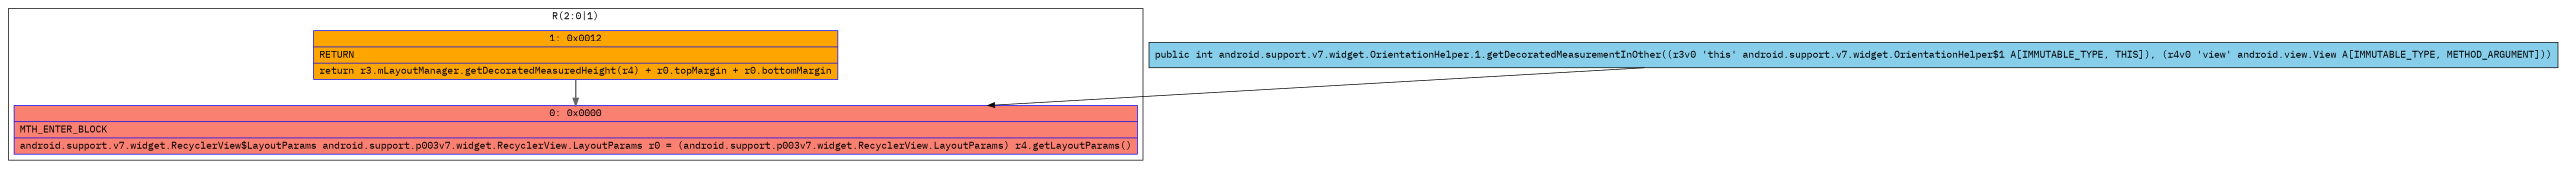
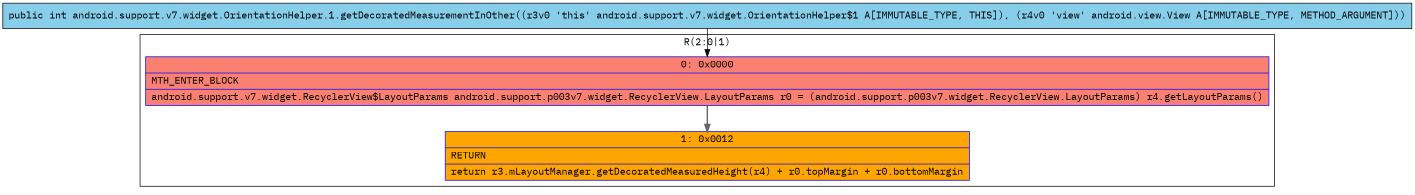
edge "1: 0x0012" -> "0: 0x0000": reversed
